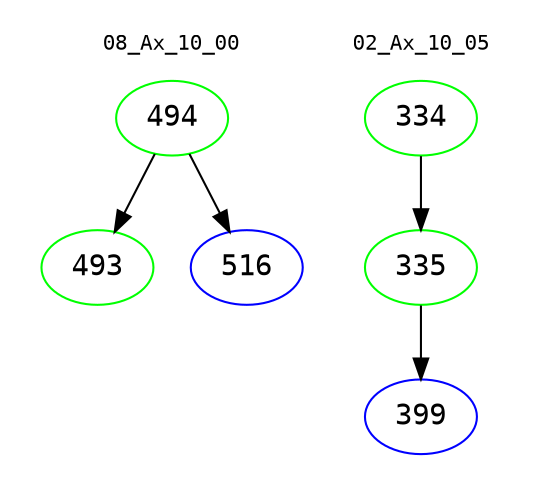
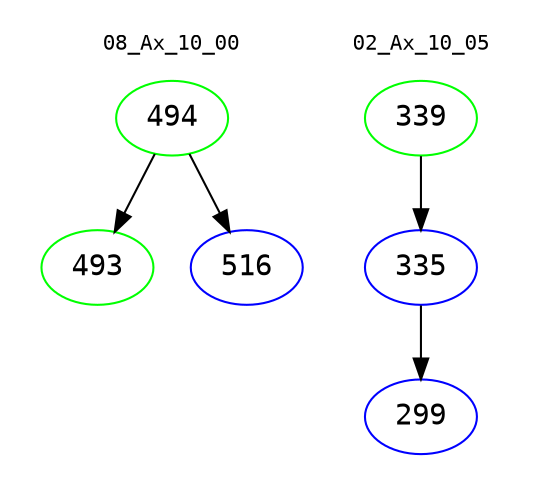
node "334": label "334" -> "339"
node "335": color green -> blue
node "399": label "399" -> "299"
